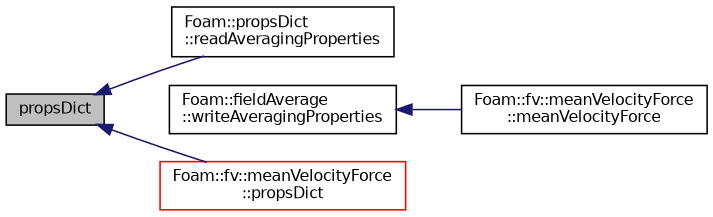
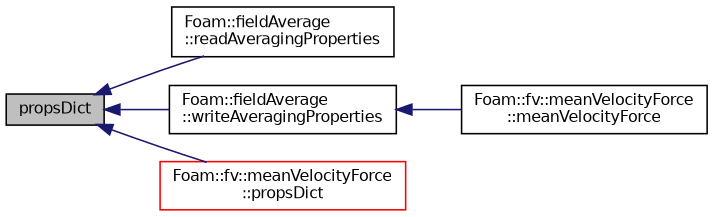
node "Foam::propsDict ::readAveragingProperties": label "Foam::propsDict ::readAveragingProperties" -> "Foam::fieldAverage ::readAveragingProperties"
edge "Foam::fieldAverage ::writeAveragingProperties" -> "propsDict": added
